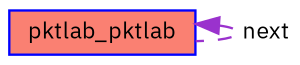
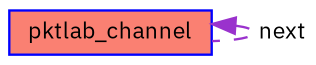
node "pktlab_pktlab": label "pktlab_pktlab" -> "pktlab_channel"
